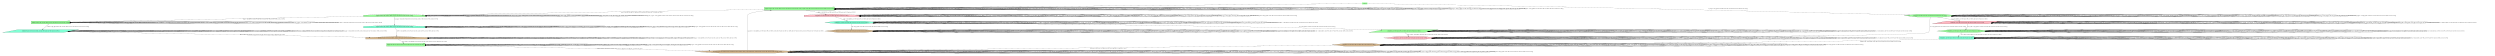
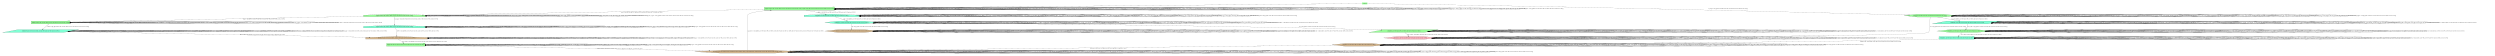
node "8@[((DOL and TEA and CAP and TON and not EUR and not COF))]": fillcolor lightpink -> aquamarine
node "13@[((DOL and TEA and CAP and TON and not EUR and not COF))]": fillcolor lightpink -> aquamarine
